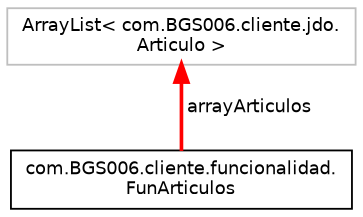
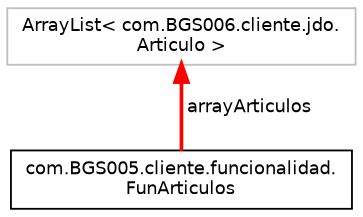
node "com.BGS006.cliente.funcionalidad. FunArticulos": label "com.BGS006.cliente.funcionalidad. FunArticulos" -> "com.BGS005.cliente.funcionalidad. FunArticulos"
